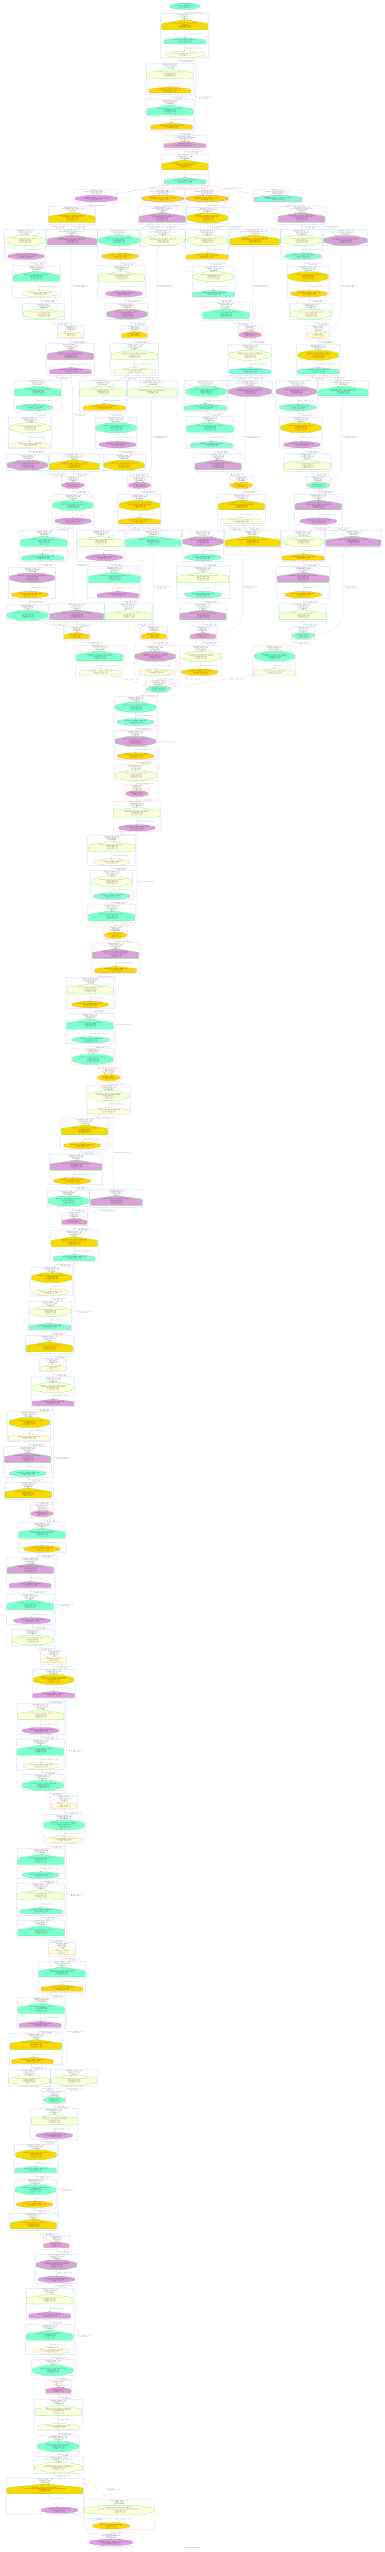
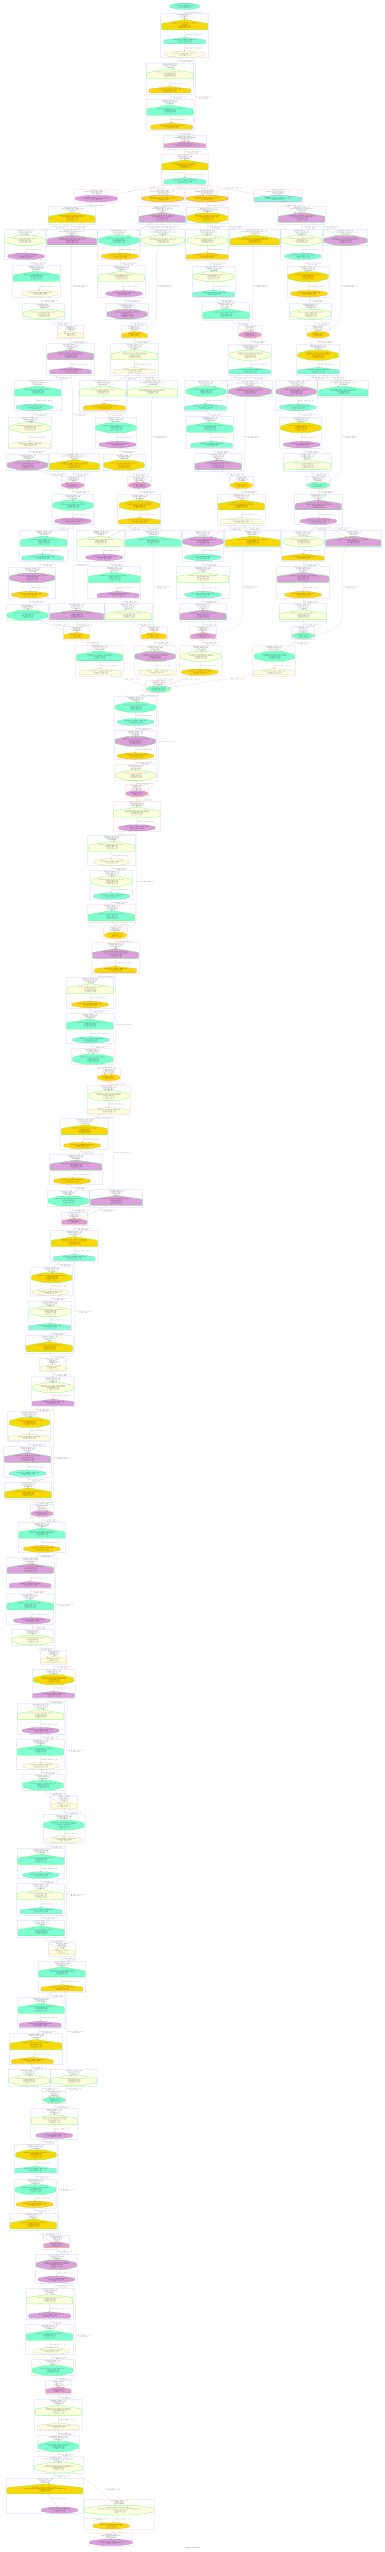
node "Instruction: concat C input_concat [1, 512, 16, 56, 1]": fillcolor lightyellow -> gold
